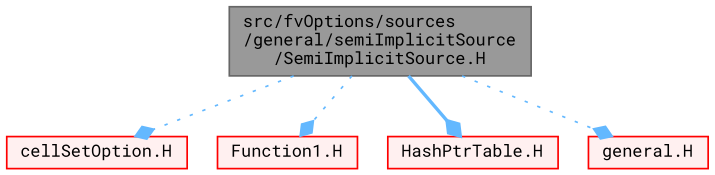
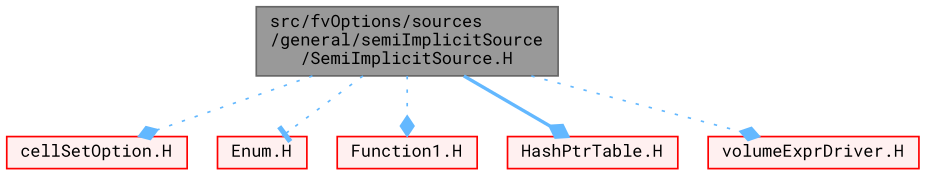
node "Enum.H": added
node "general.H": label "general.H" -> "volumeExprDriver.H"
